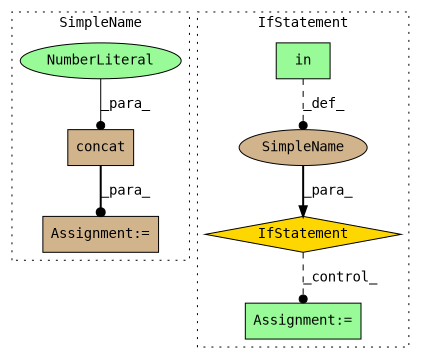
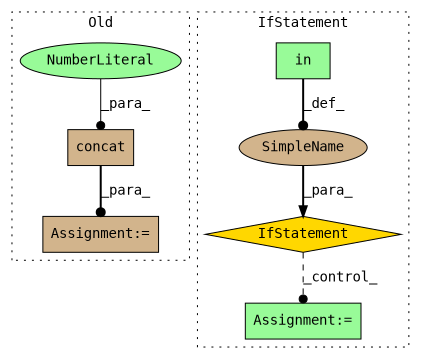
cluster "SimpleName": label "SimpleName" -> "Old"
edge "in" -> "SimpleName": style dashed -> bold
